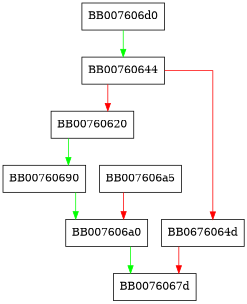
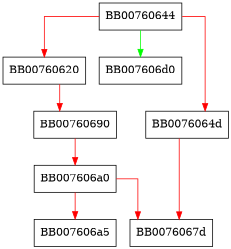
edge "BB007606d0" -> "BB00760644": reversed
edge "BB00760620" -> "BB00760690": color green -> red
edge "BB00760690" -> "BB007606a0": color green -> red
edge "BB007606a5" -> "BB007606a0": reversed
node "BB0676064d": label "BB0676064d" -> "BB0076064d"
edge "BB007606a0" -> "BB0076067d": color green -> red
